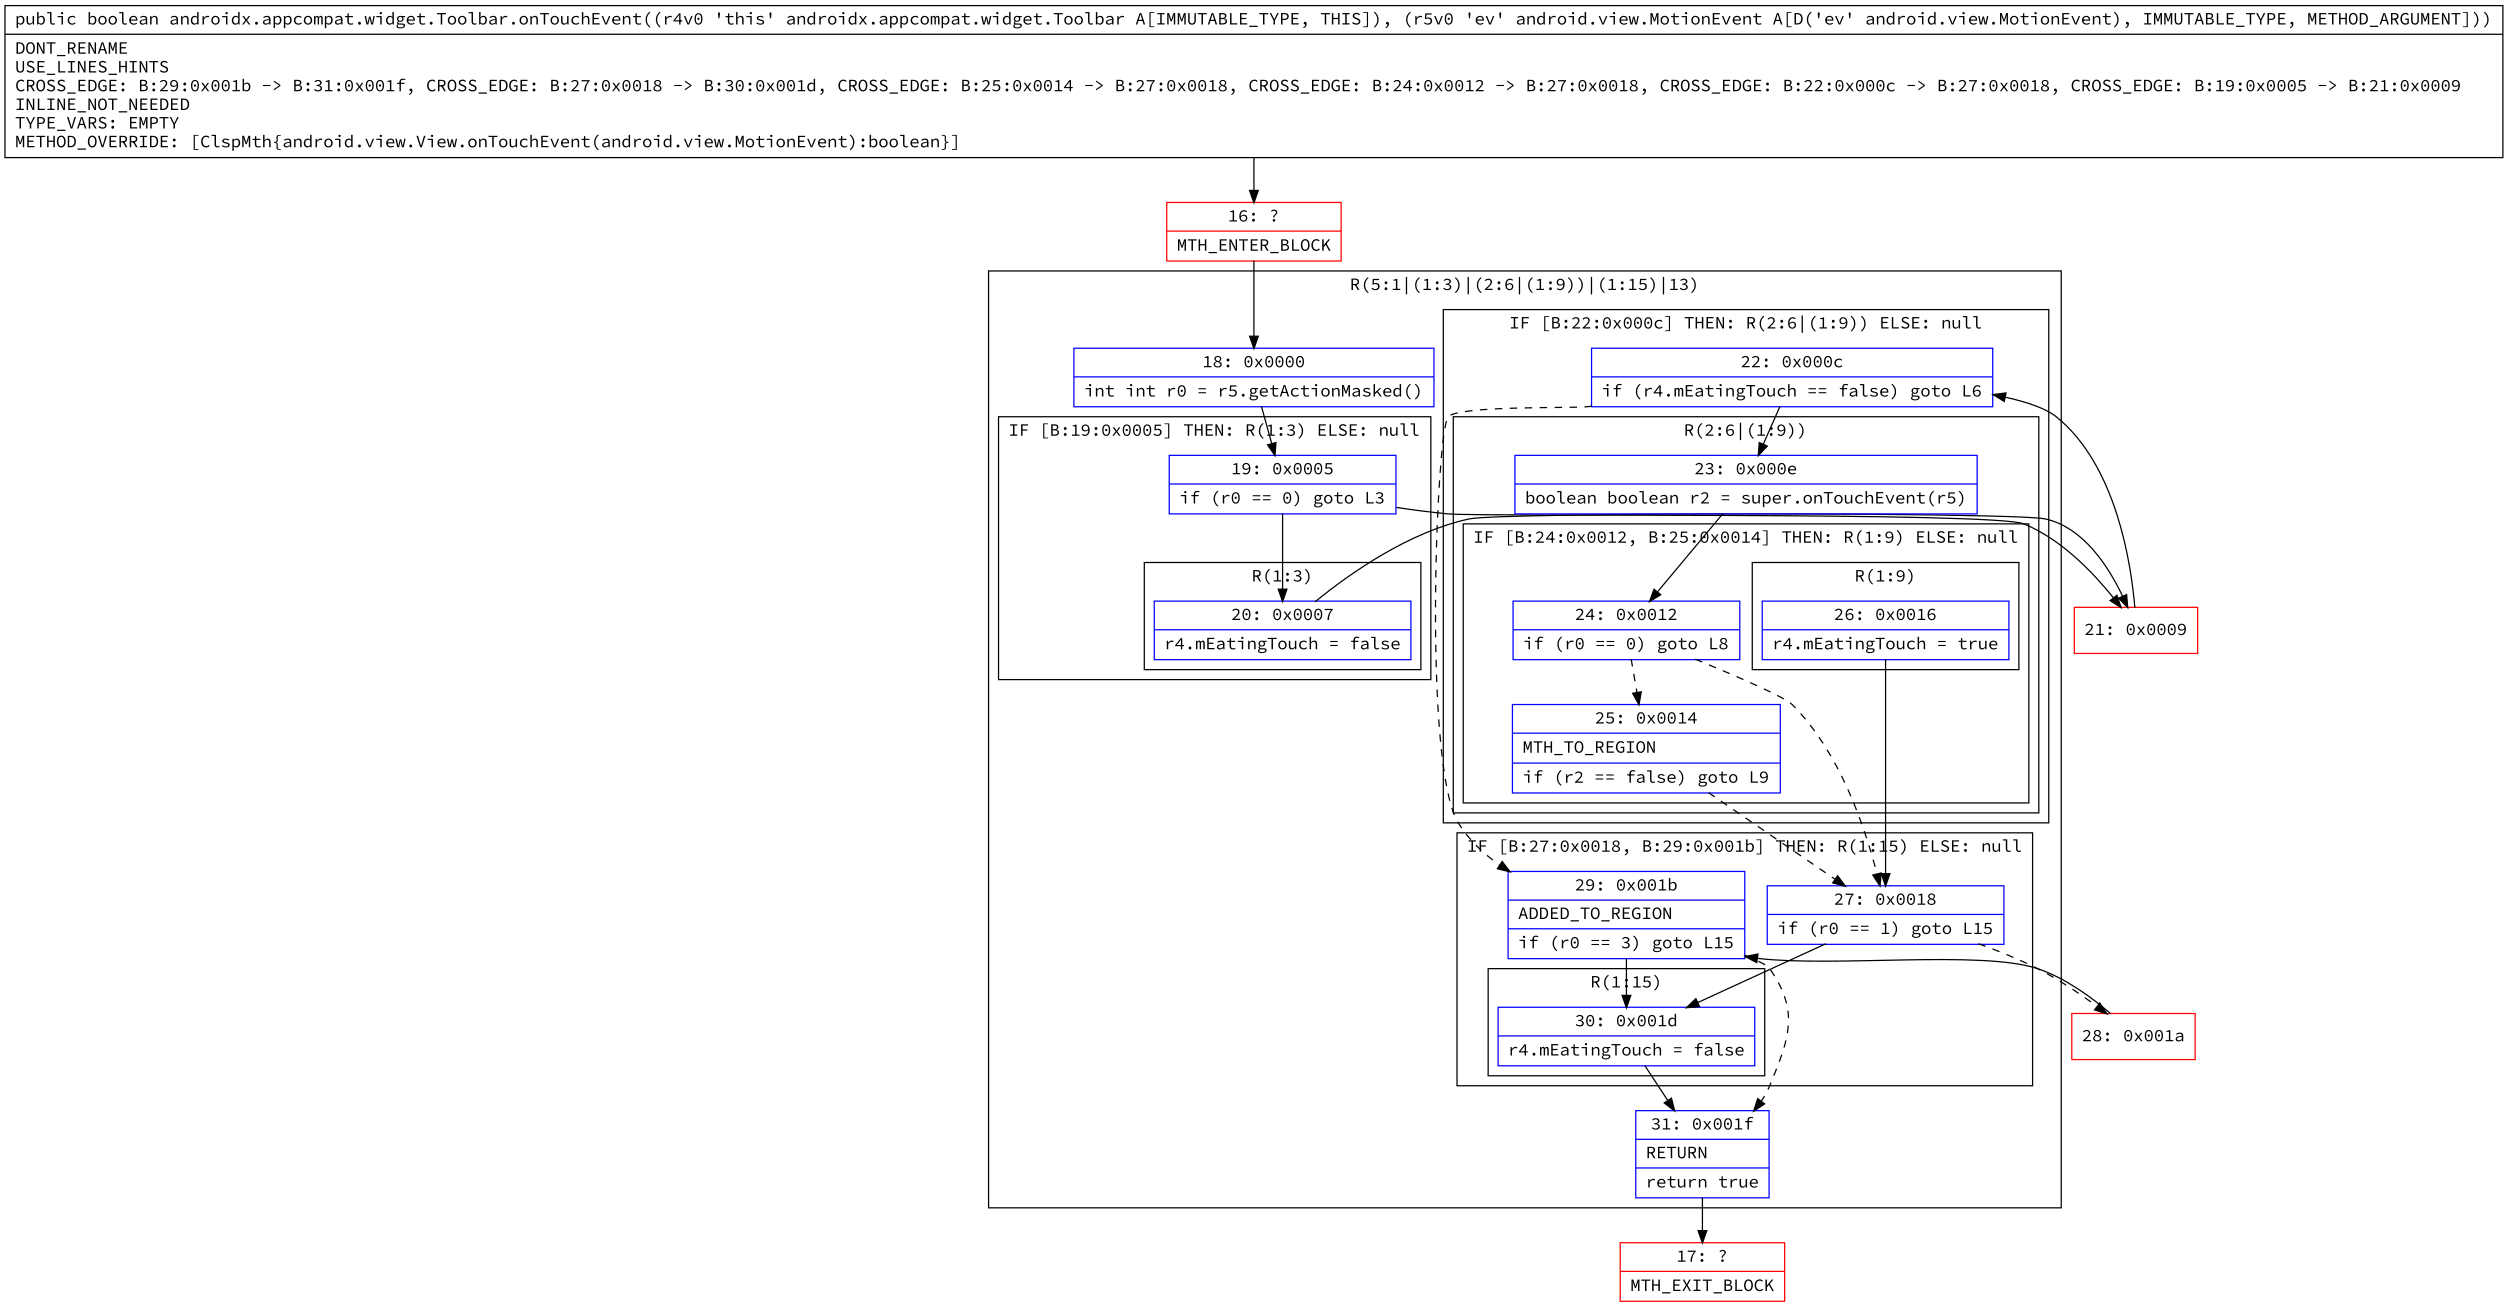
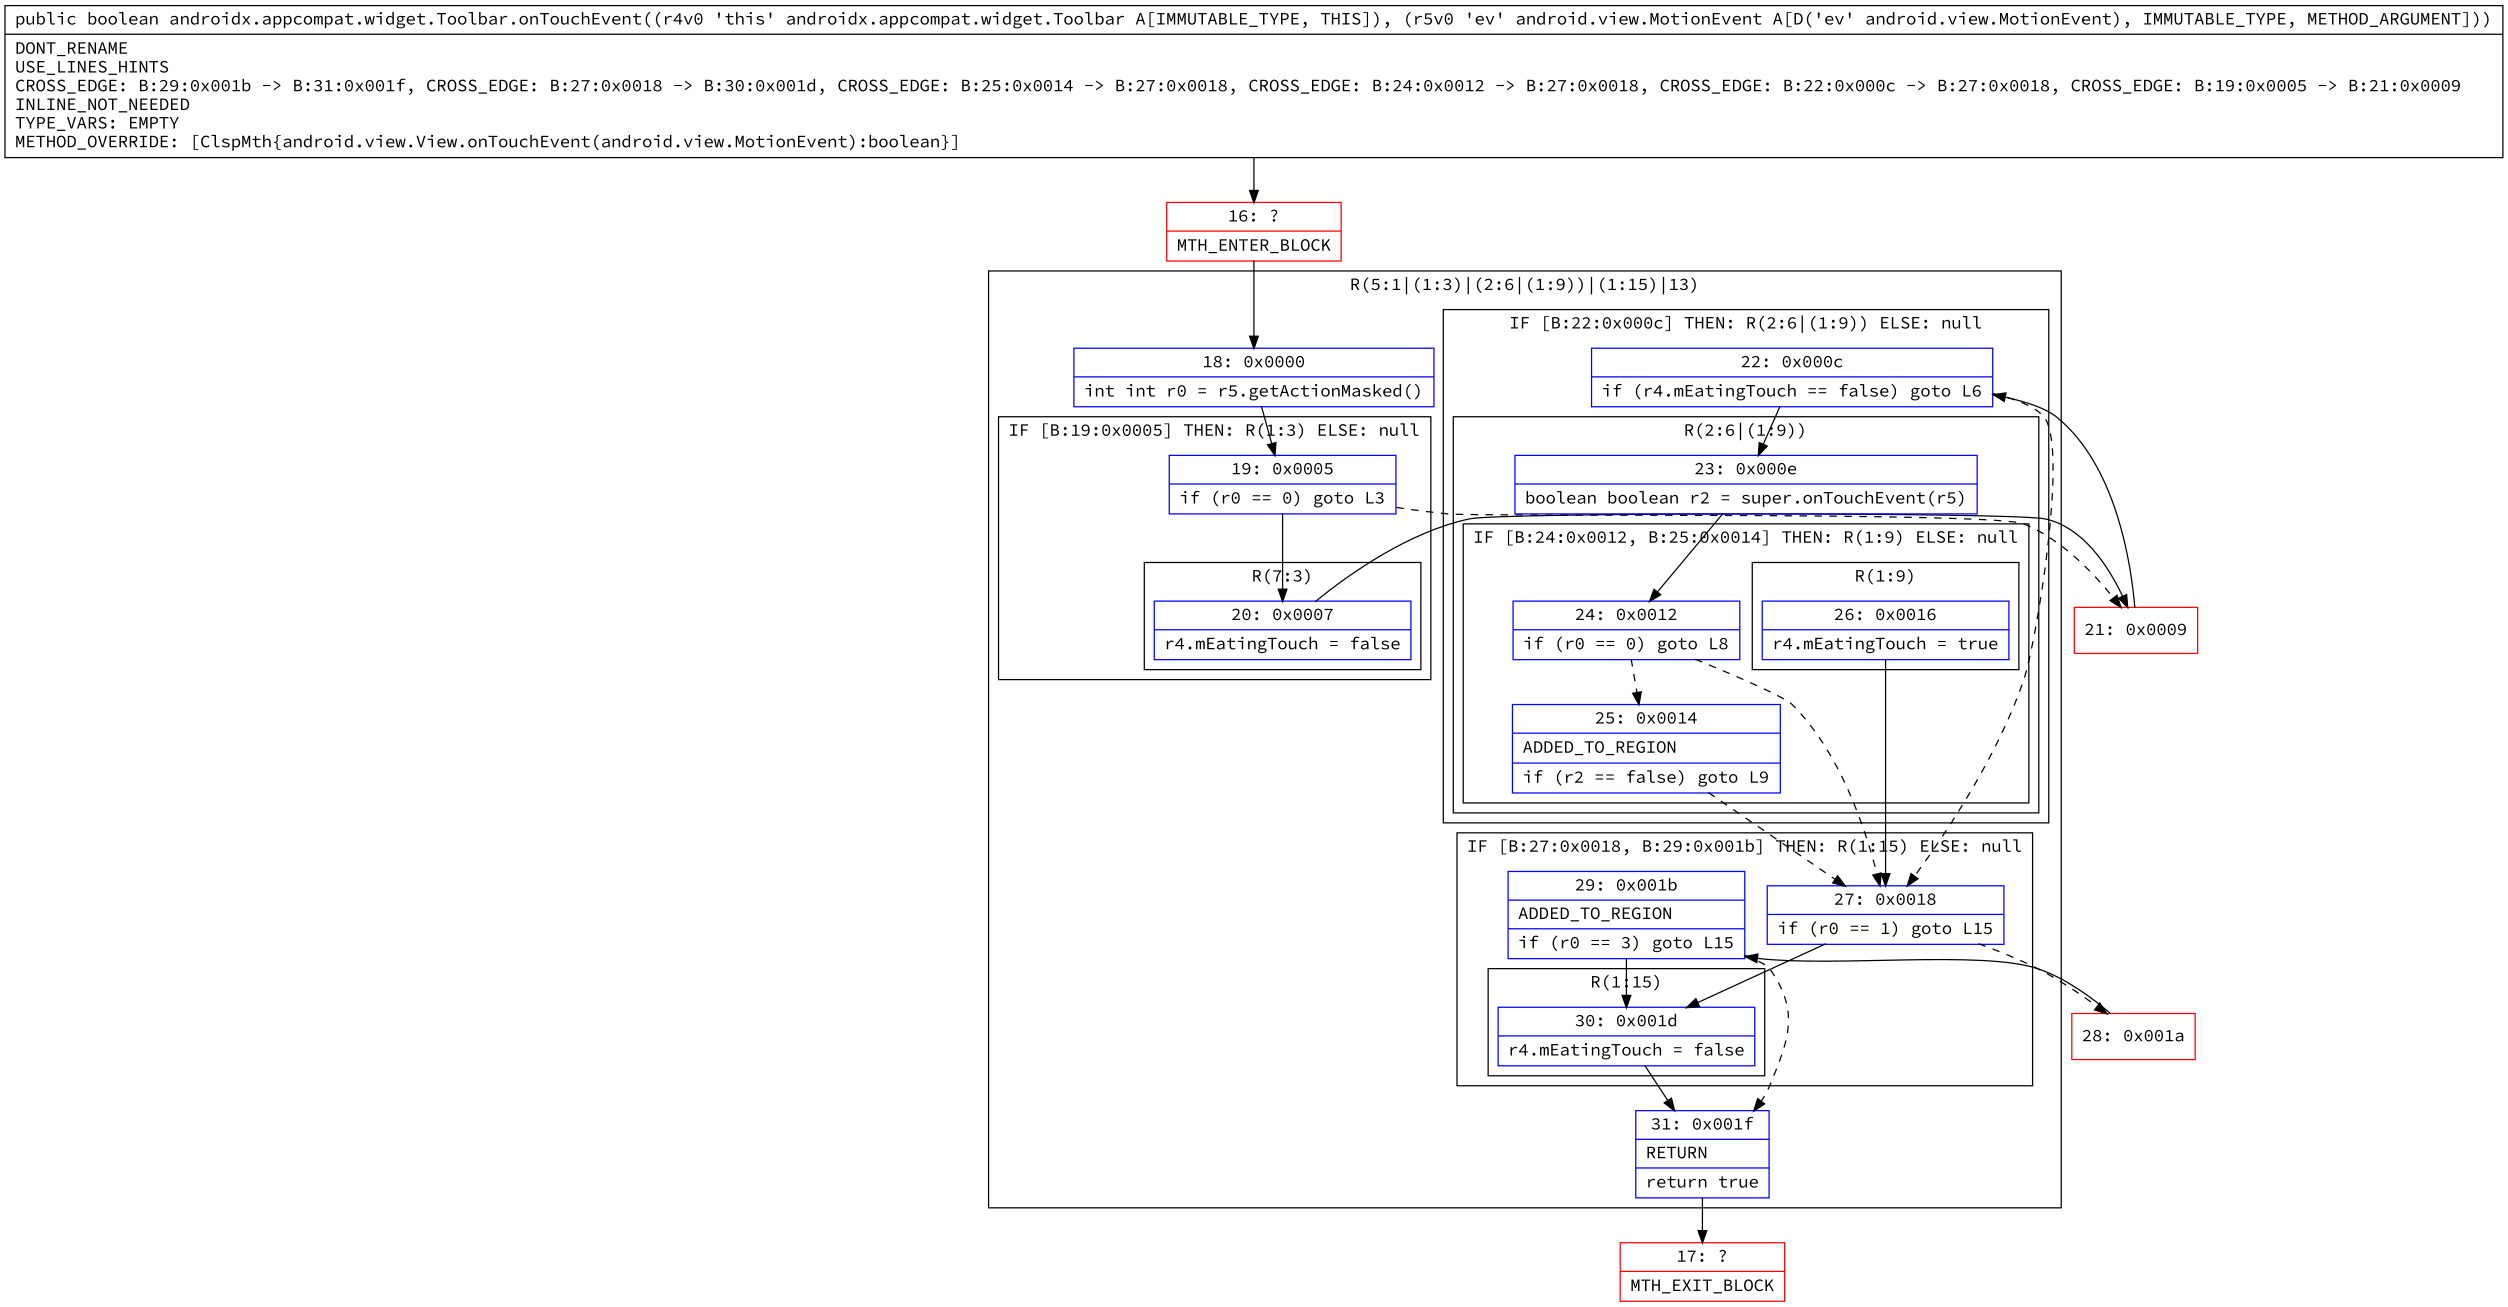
edge "19: 0x0005" -> "21: 0x0009": style solid -> dashed
cluster "R(1:3)": label "R(1:3)" -> "R(7:3)"
edge "22: 0x000c" -> "29: 0x001b": now "22: 0x000c" -> "27: 0x0018"
node "25: 0x0014": text "MTH_TO_REGION" -> "ADDED_TO_REGION"
